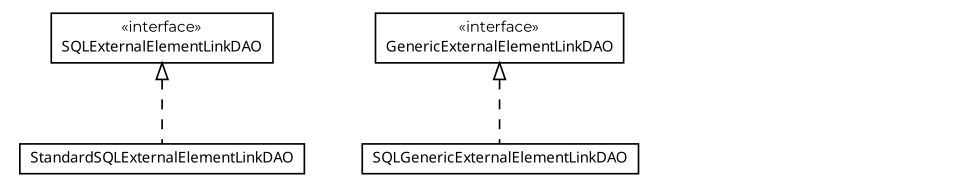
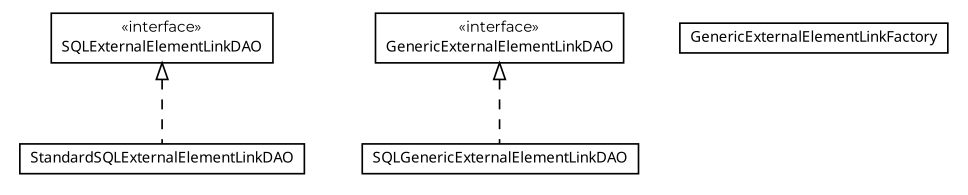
node "GenericExternalElementLinkFactory": added
